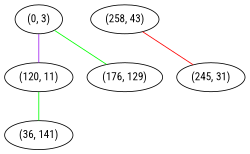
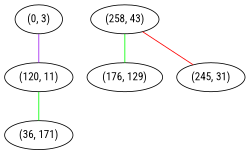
edge "(0, 3)" -- "(176, 129)": now "(258, 43)" -- "(176, 129)"
node "(36, 141)": label "(36, 141)" -> "(36, 171)"
